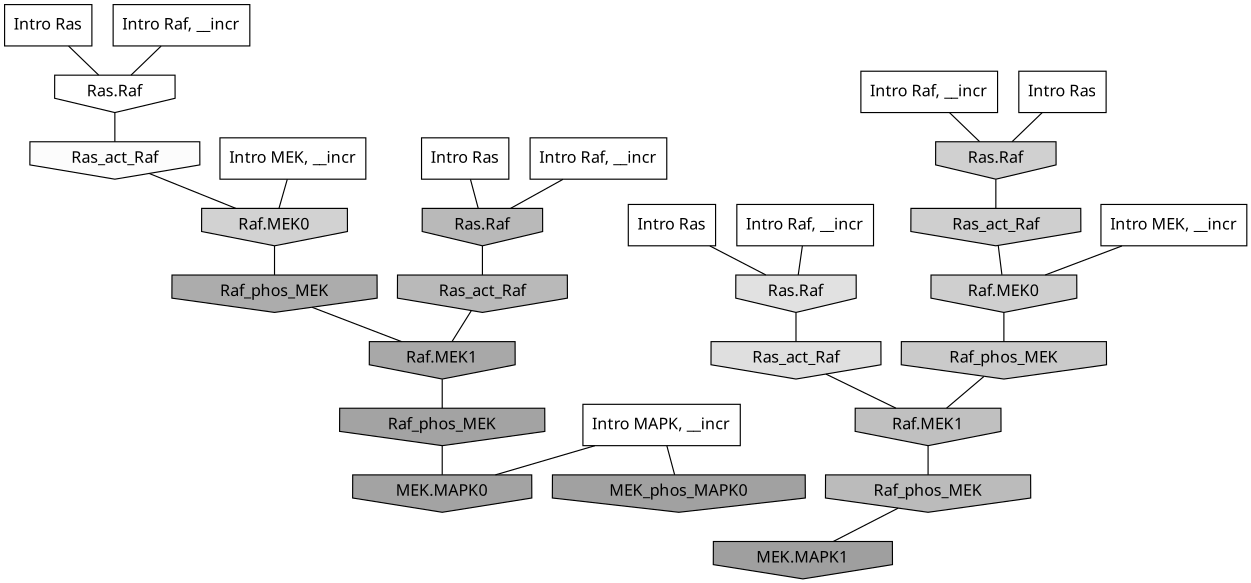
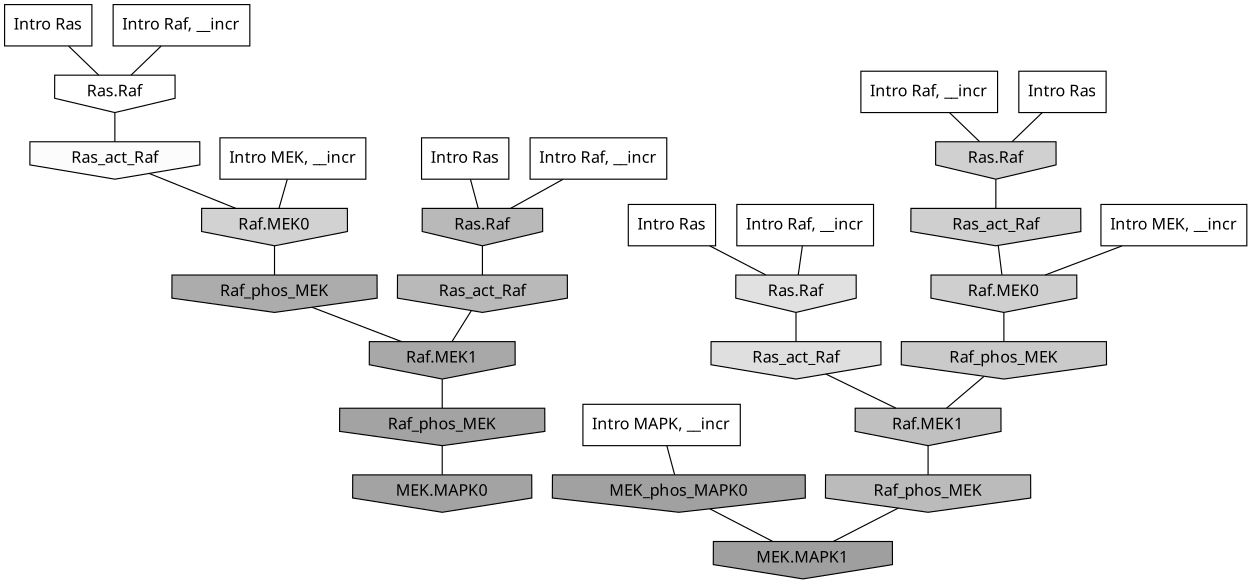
edge "Intro MAPK, __incr" -- "MEK.MAPK0": removed
edge "MEK_phos_MAPK0" -- "MEK.MAPK1": added
